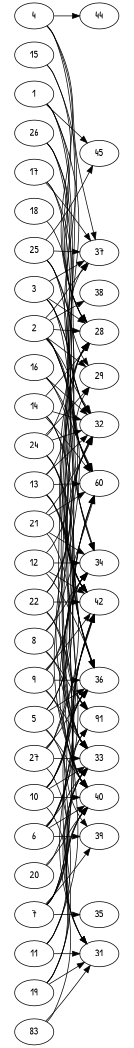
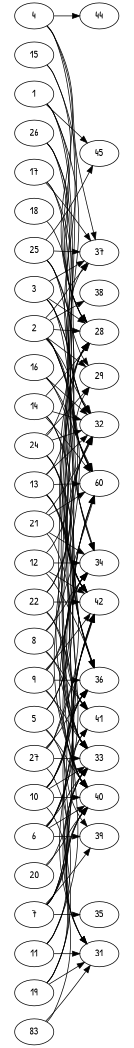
edge "5" -> "36": removed
node "91": label "91" -> "41"
